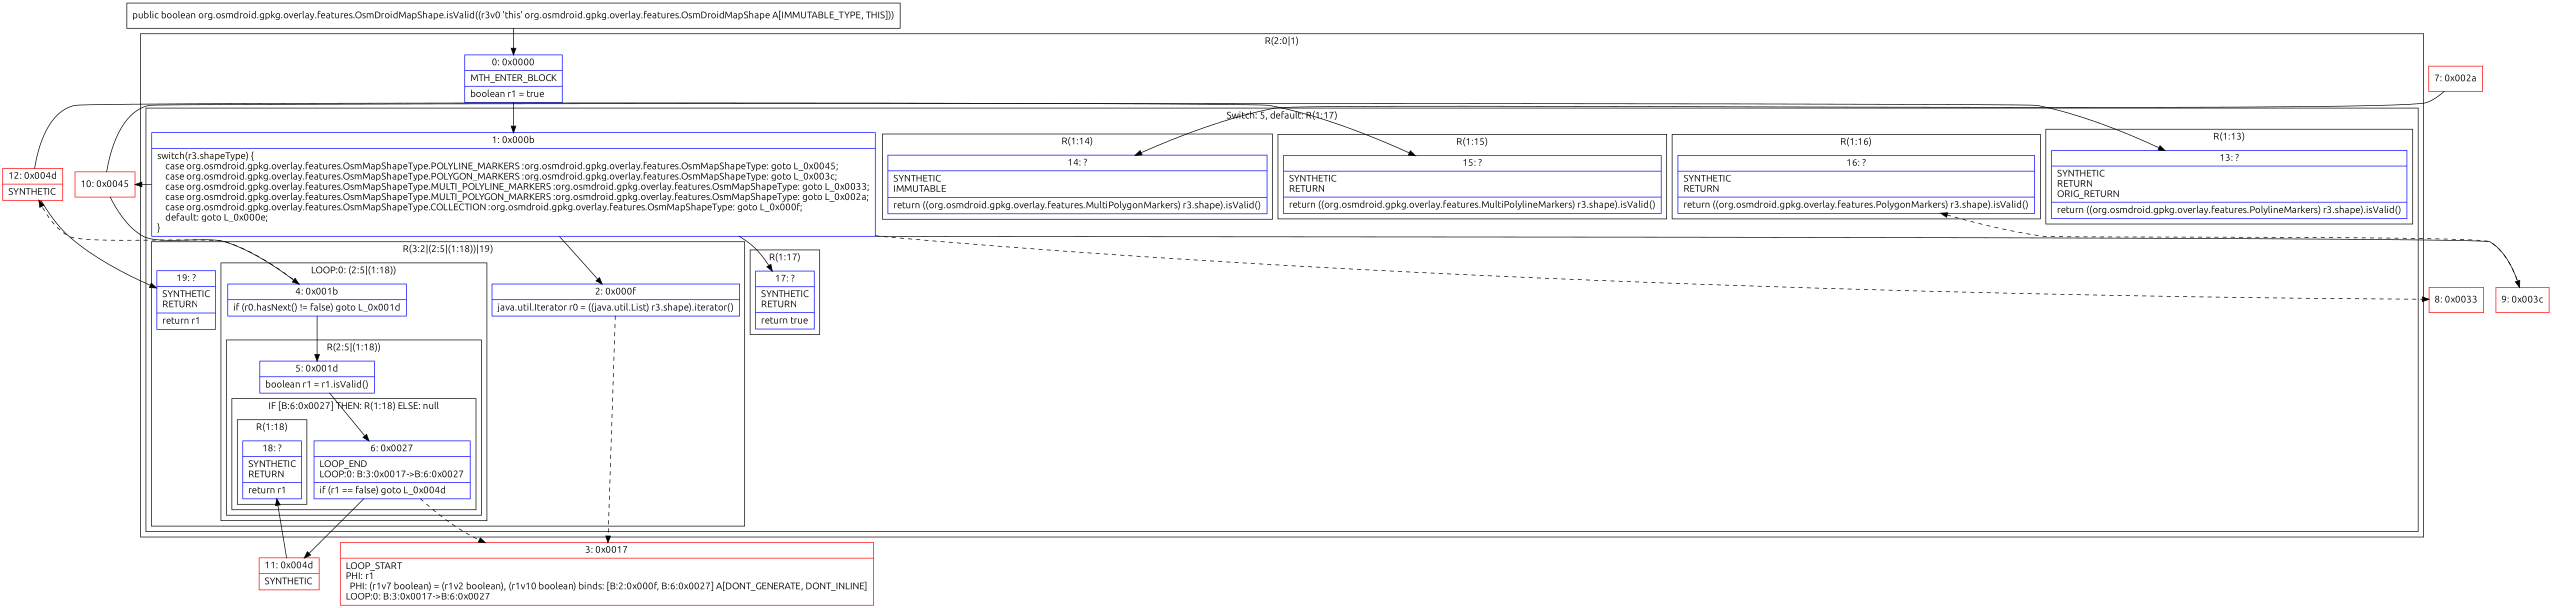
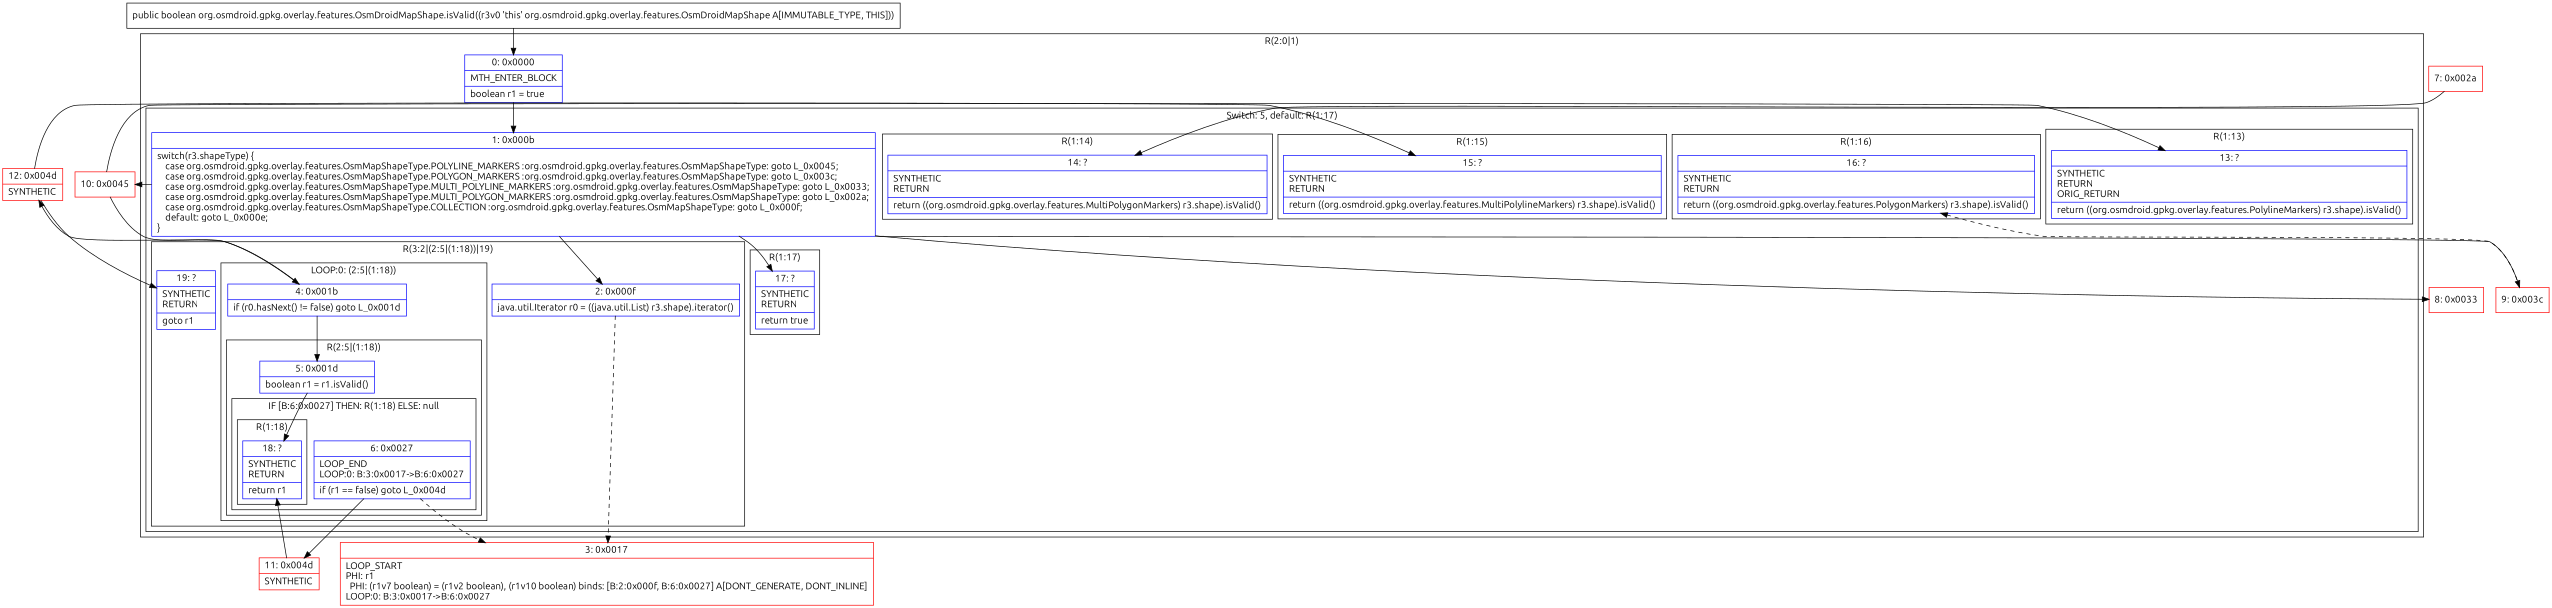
node "14: ?": text "IMMUTABLE" -> "RETURN"
edge "4: 0x001b" -> "12: 0x004d": style dashed -> solid
edge "1: 0x000b" -> "8: 0x0033": style dashed -> solid
node "19: ?": text "return r1" -> "goto r1"
edge "5: 0x001d" -> "6: 0x0027": now "5: 0x001d" -> "18: ?"
